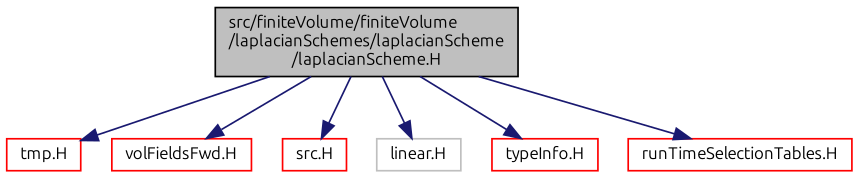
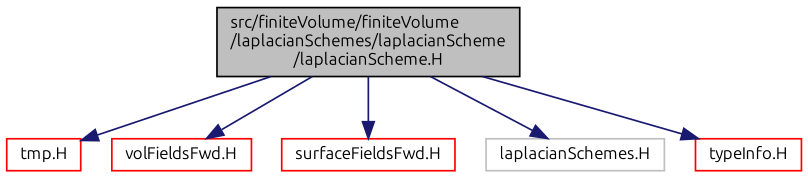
node "src.H": label "src.H" -> "surfaceFieldsFwd.H"
node "linear.H": label "linear.H" -> "laplacianSchemes.H"
node "runTimeSelectionTables.H": removed
